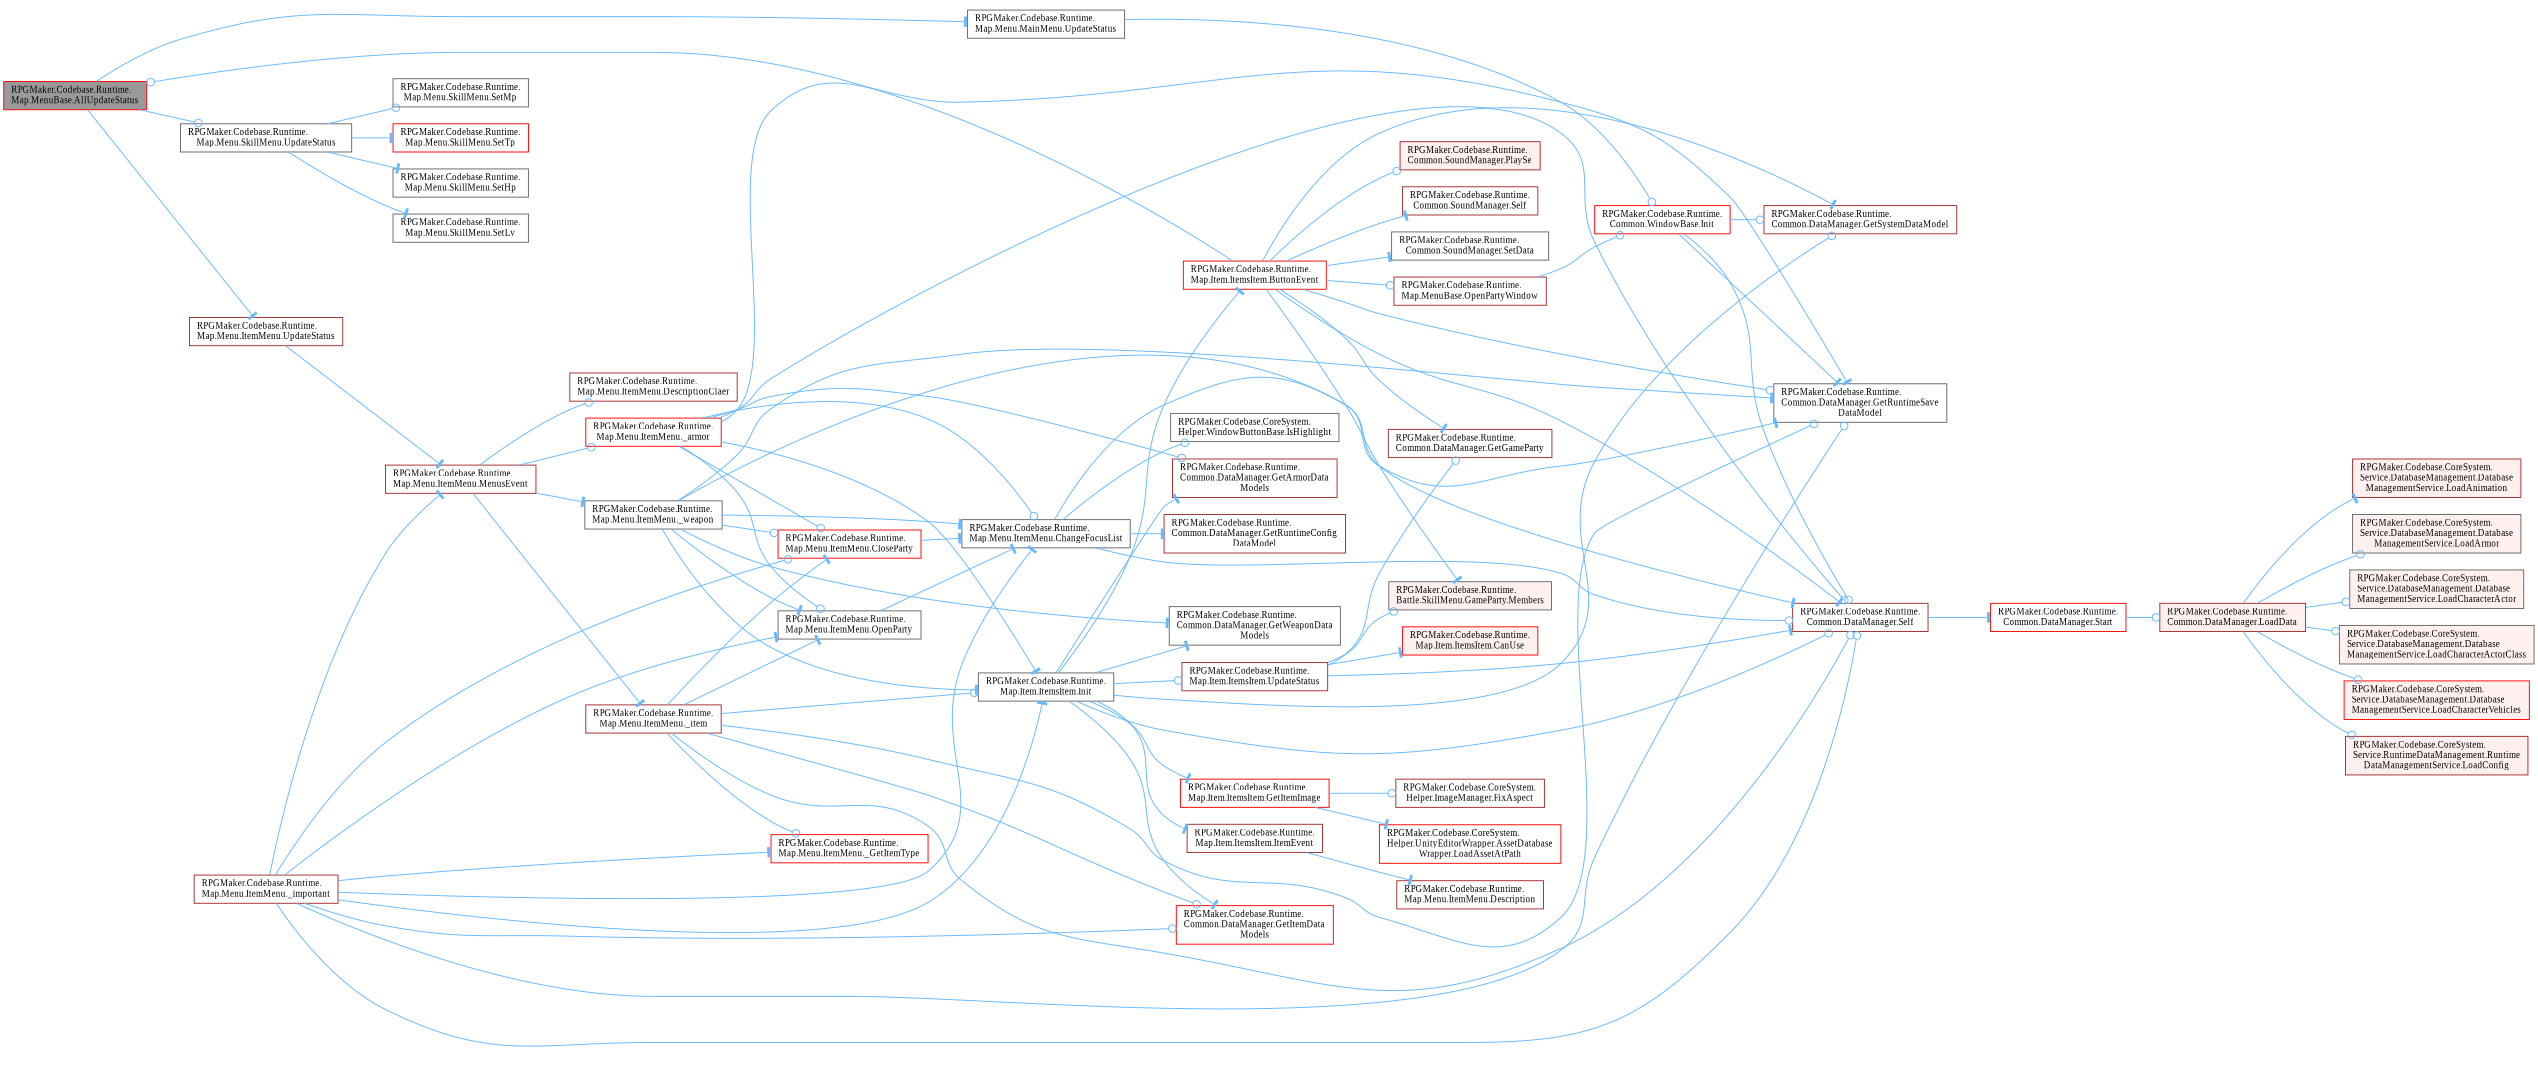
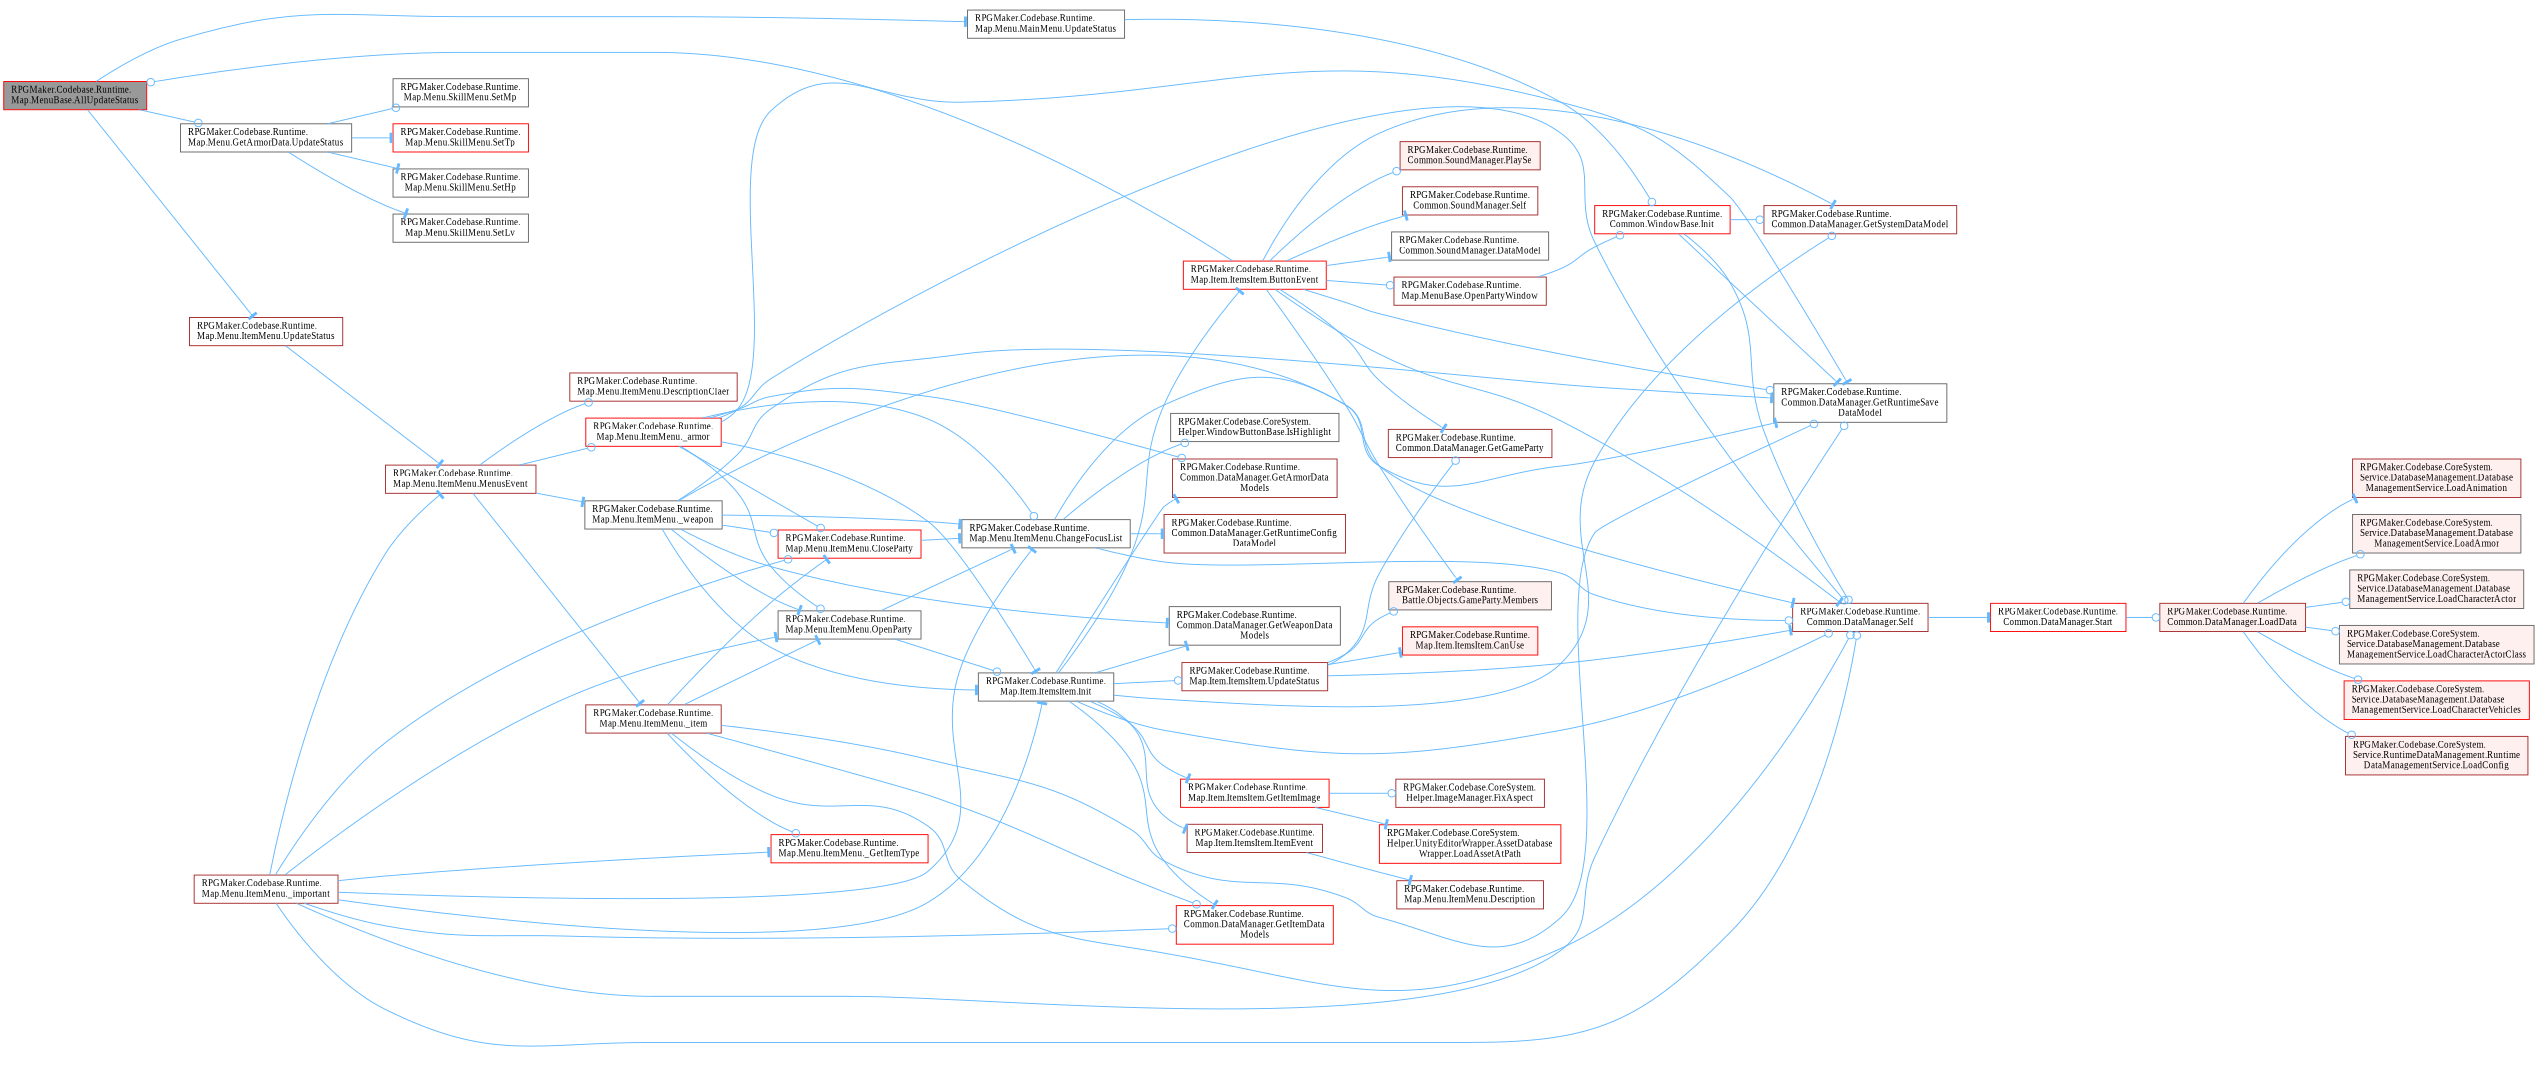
node "RPGMaker.Codebase.Runtime. Map.Menu.SkillMenu.UpdateStatus": label "RPGMaker.Codebase.Runtime. Map.Menu.SkillMenu.UpdateStatus" -> "RPGMaker.Codebase.Runtime. Map.Menu.GetArmorData.UpdateStatus"
node "RPGMaker.Codebase.Runtime. Common.SoundManager.SetData": label "RPGMaker.Codebase.Runtime. Common.SoundManager.SetData" -> "RPGMaker.Codebase.Runtime. Common.SoundManager.DataModel"
node "RPGMaker.Codebase.Runtime. Battle.SkillMenu.GameParty.Members": label "RPGMaker.Codebase.Runtime. Battle.SkillMenu.GameParty.Members" -> "RPGMaker.Codebase.Runtime. Battle.Objects.GameParty.Members"
edge "RPGMaker.Codebase.Runtime. Map.Menu.ItemMenu._item" -> "RPGMaker.Codebase.Runtime. Map.Item.ItemsItem.Init": now "RPGMaker.Codebase.Runtime. Map.Menu.ItemMenu.OpenParty" -> "RPGMaker.Codebase.Runtime. Map.Item.ItemsItem.Init"
